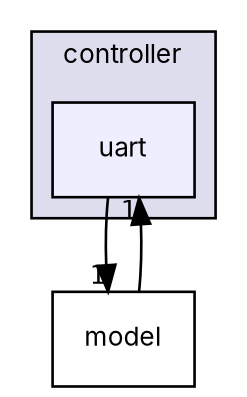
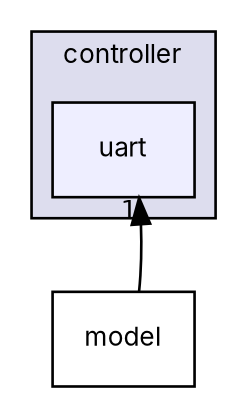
edge "uart" -> "model": removed
